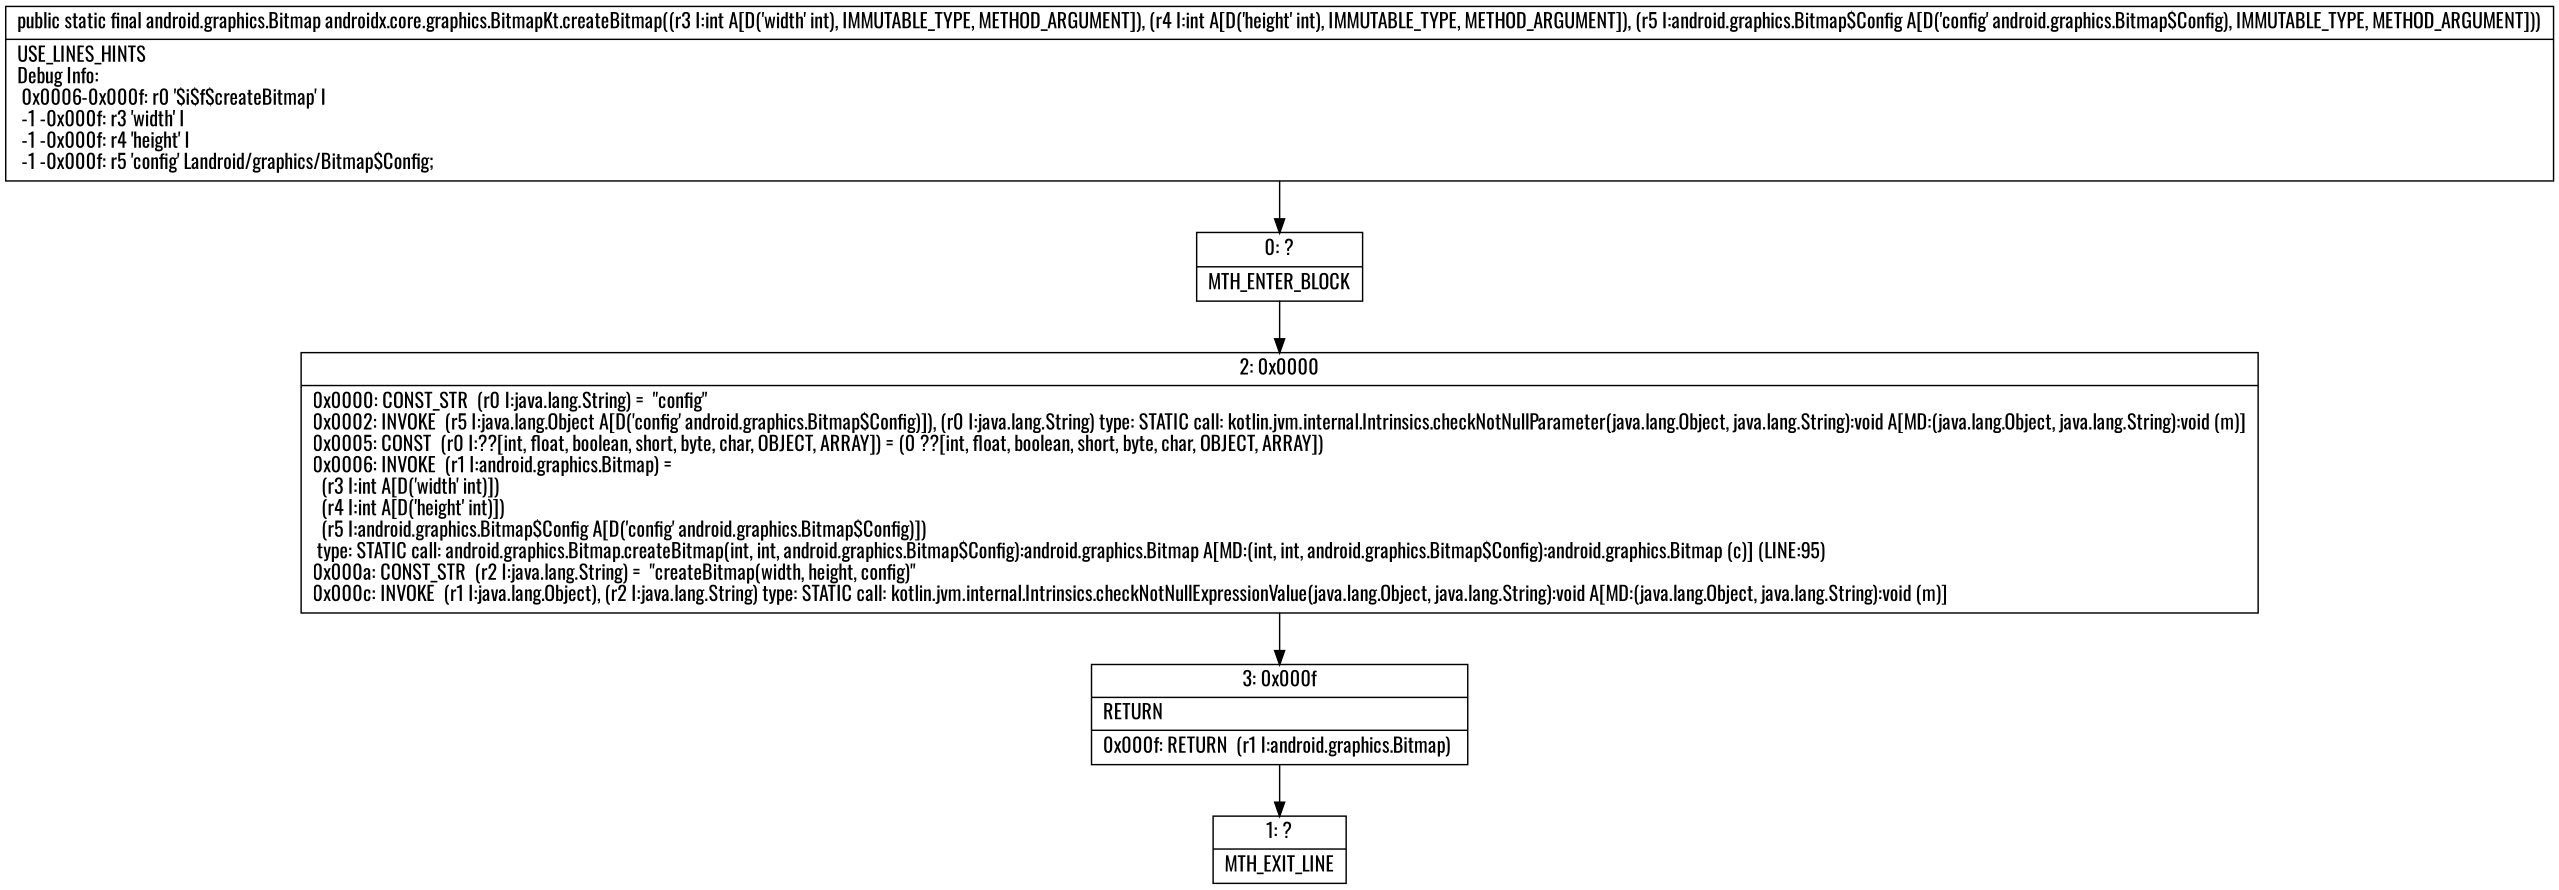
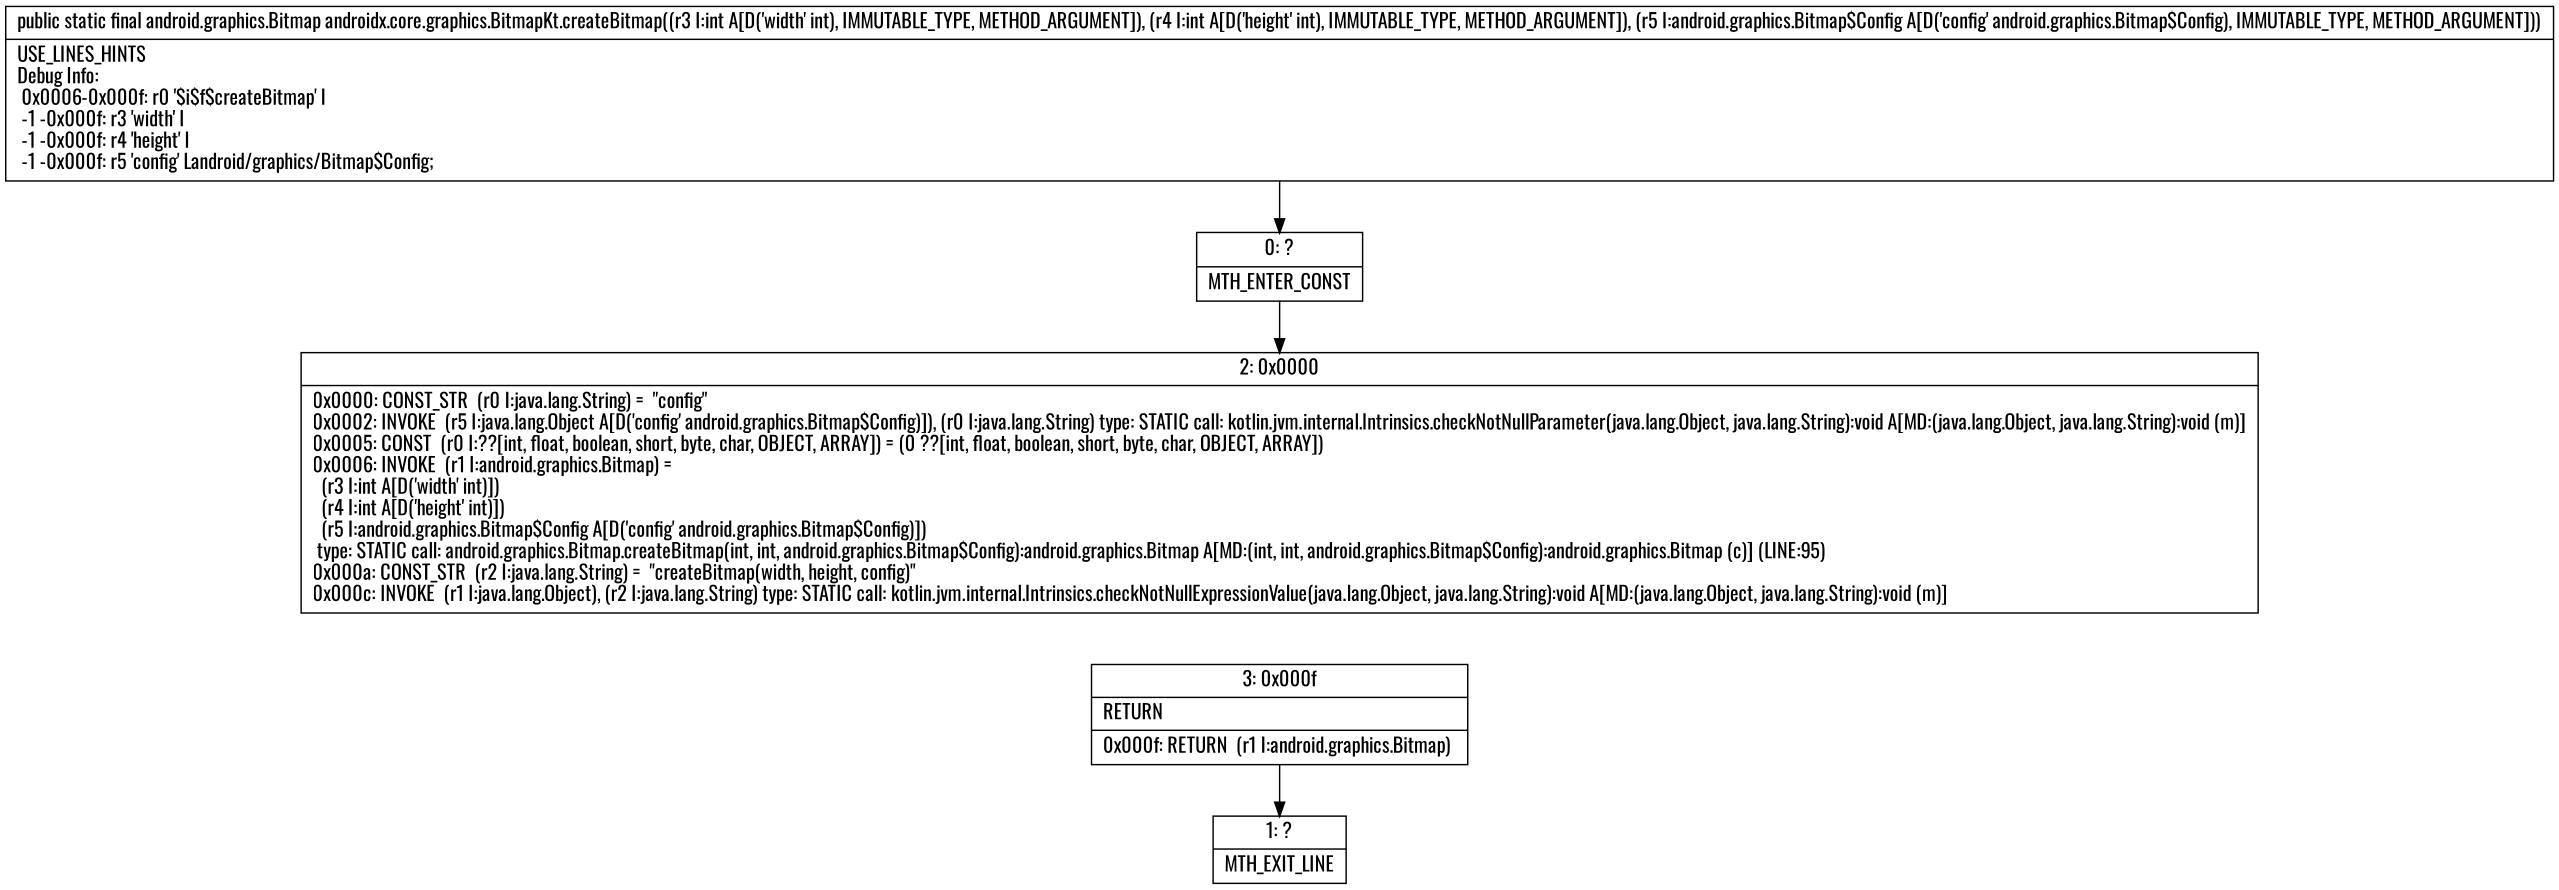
node "0: ?": text "MTH_ENTER_BLOCK" -> "MTH_ENTER_CONST"
edge "2: 0x0000" -> "3: 0x000f": removed
